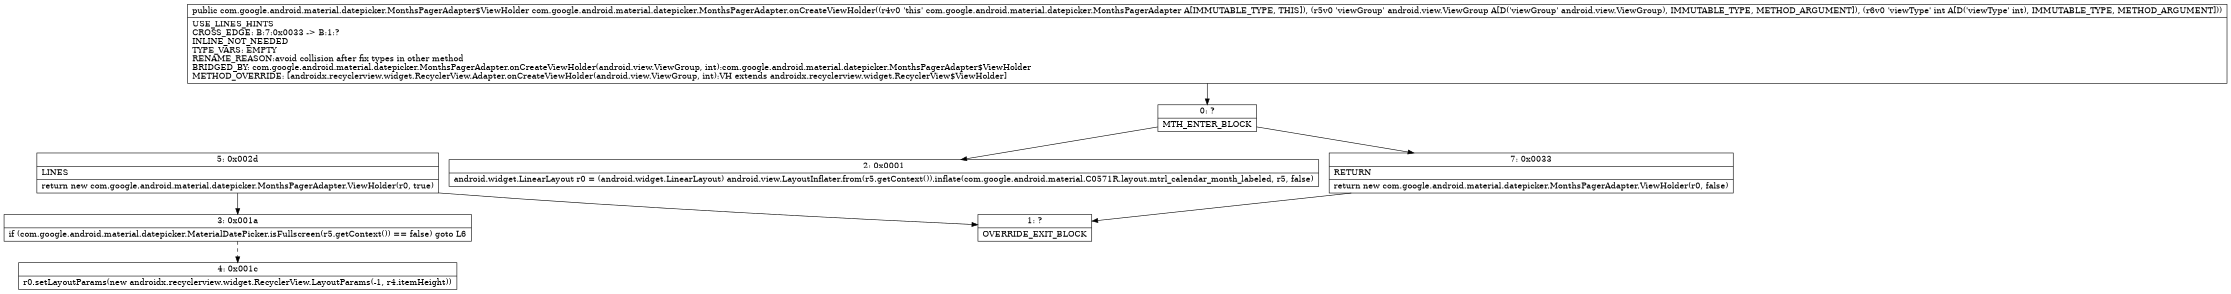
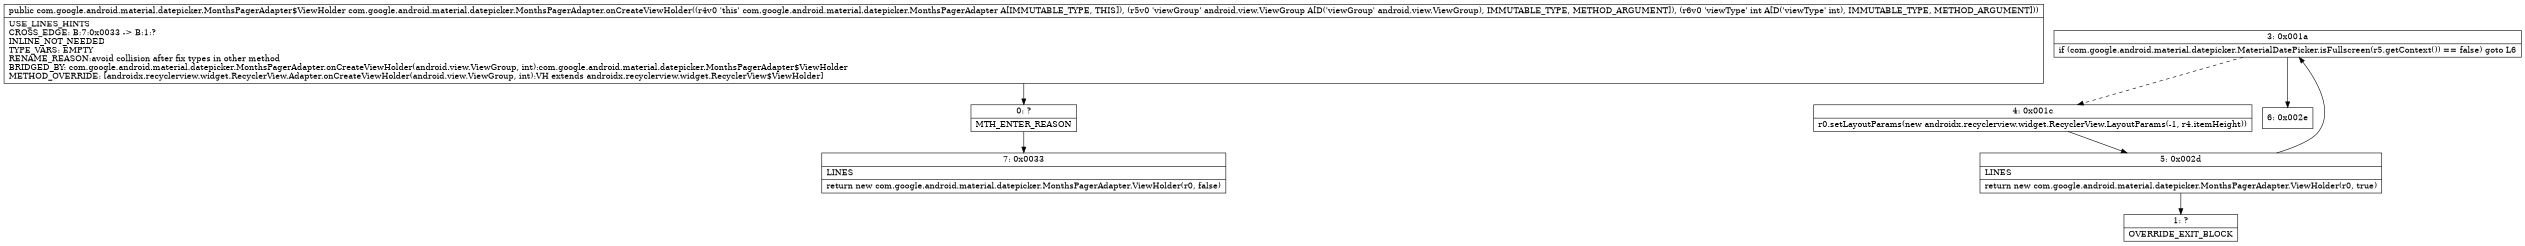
node "6: 0x002e": added
node "0: ?": text "MTH_ENTER_BLOCK" -> "MTH_ENTER_REASON"
edge "4: 0x001c" -> "5: 0x002d": added
node "2: 0x0001": removed
node "7: 0x0033": text "RETURN" -> "LINES"
edge "7: 0x0033" -> "1: ?": removed
